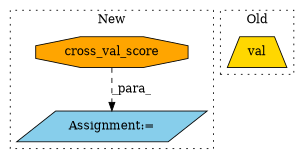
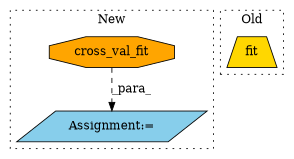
node "cross_val_score": label "cross_val_score" -> "cross_val_fit"
node "val": label "val" -> "fit"
